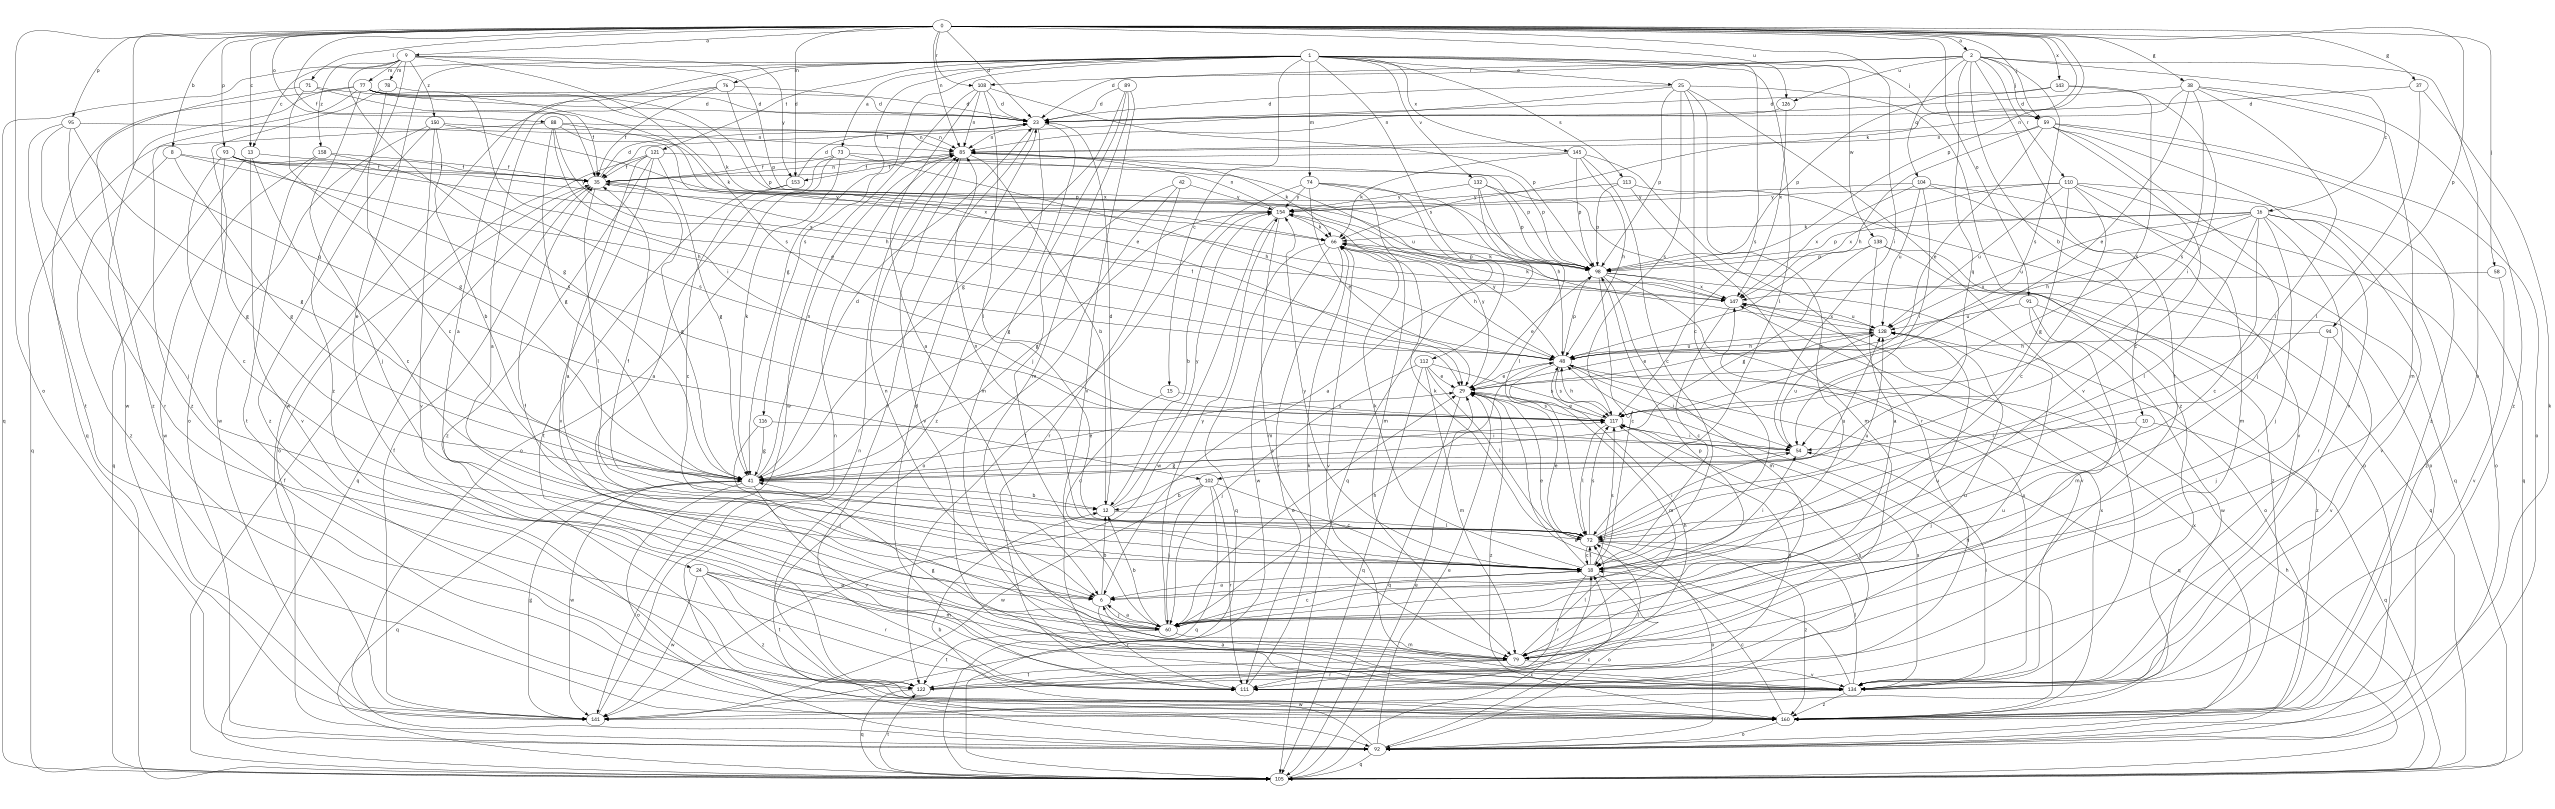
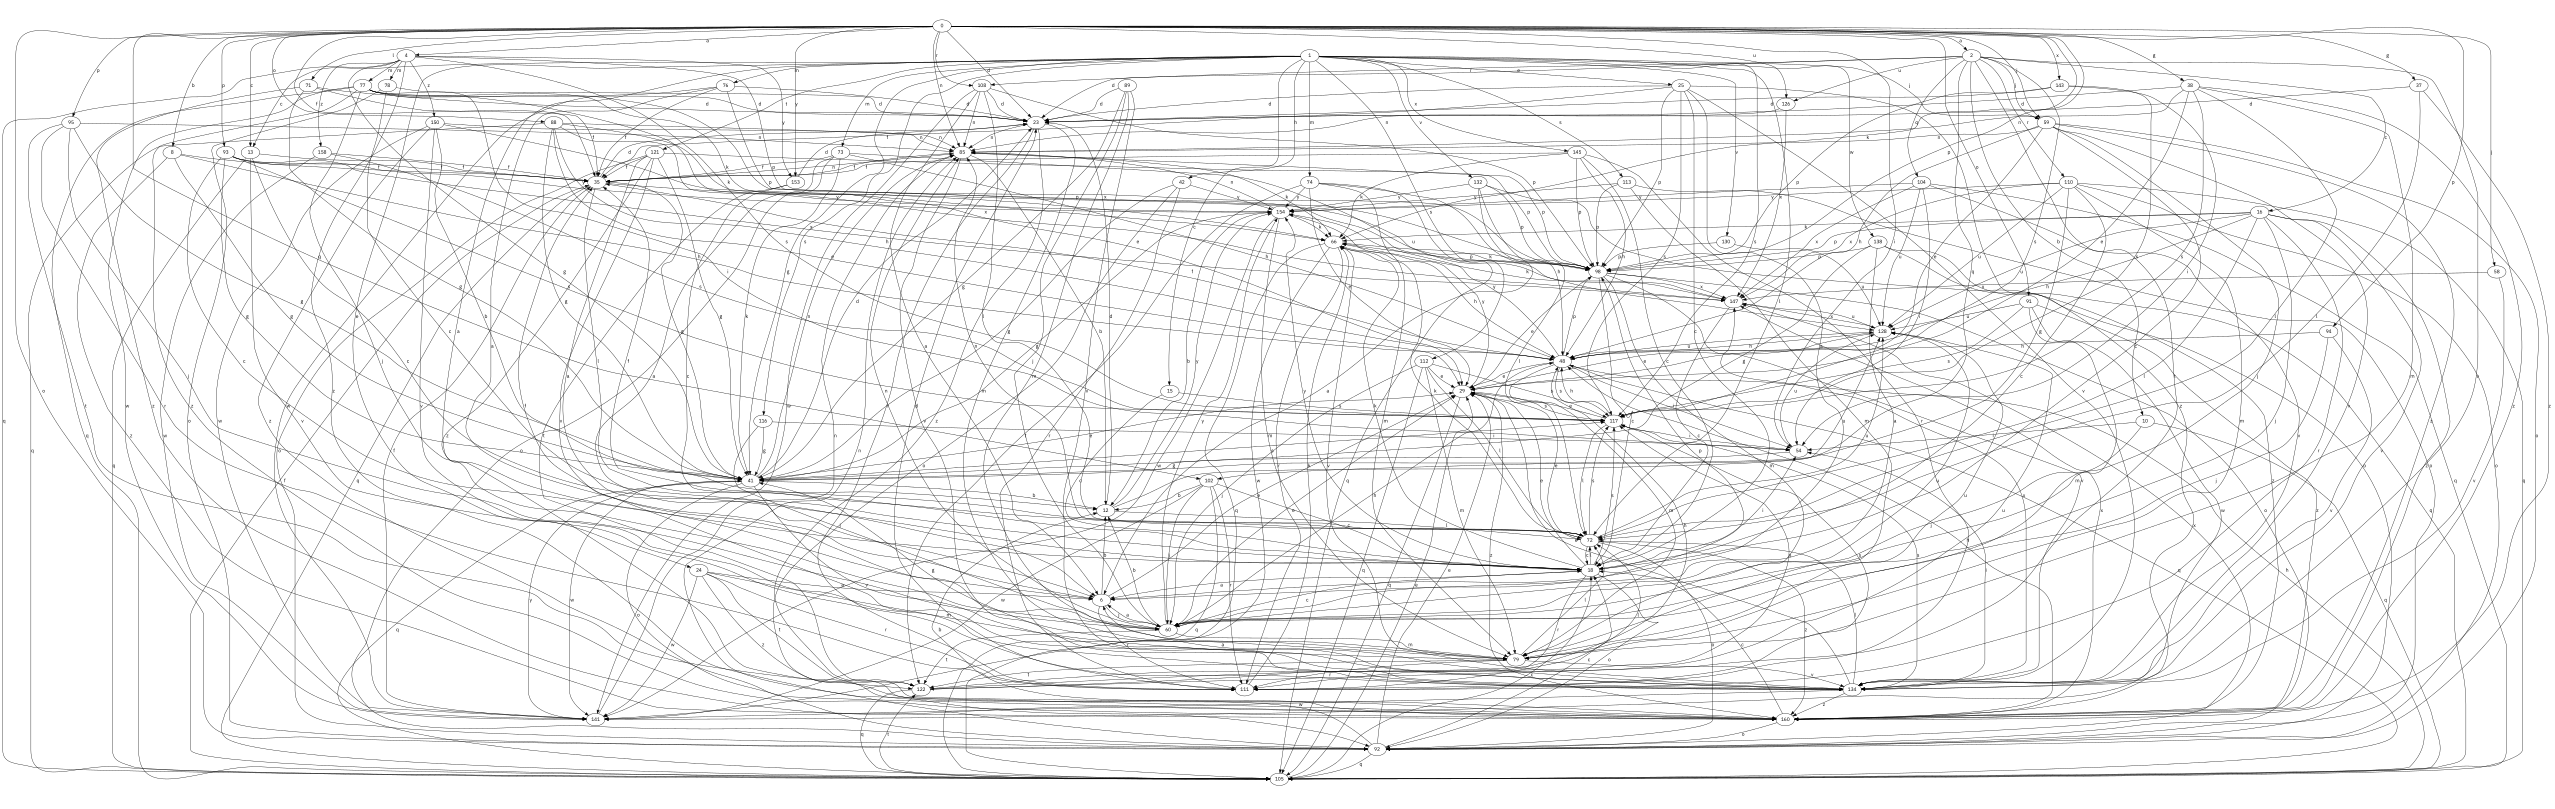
node "9": label "9" -> "4"
edge "0" -> "153": label "d" -> "y"
edge "1" -> "73": label "a" -> "m"
edge "1" -> "42": added, label "h"
edge "85" -> "153": now "85" -> "35"
node "130": added
edge "91" -> "117": added, label "s"
edge "37" -> "160": label "k" -> "z"
edge "16" -> "18": removed, label "c"
edge "6" -> "29": added, label "e"
edge "72" -> "54": removed, label "i"
edge "158" -> "122": removed, label "t"
edge "141" -> "41": label "g" -> "y"
